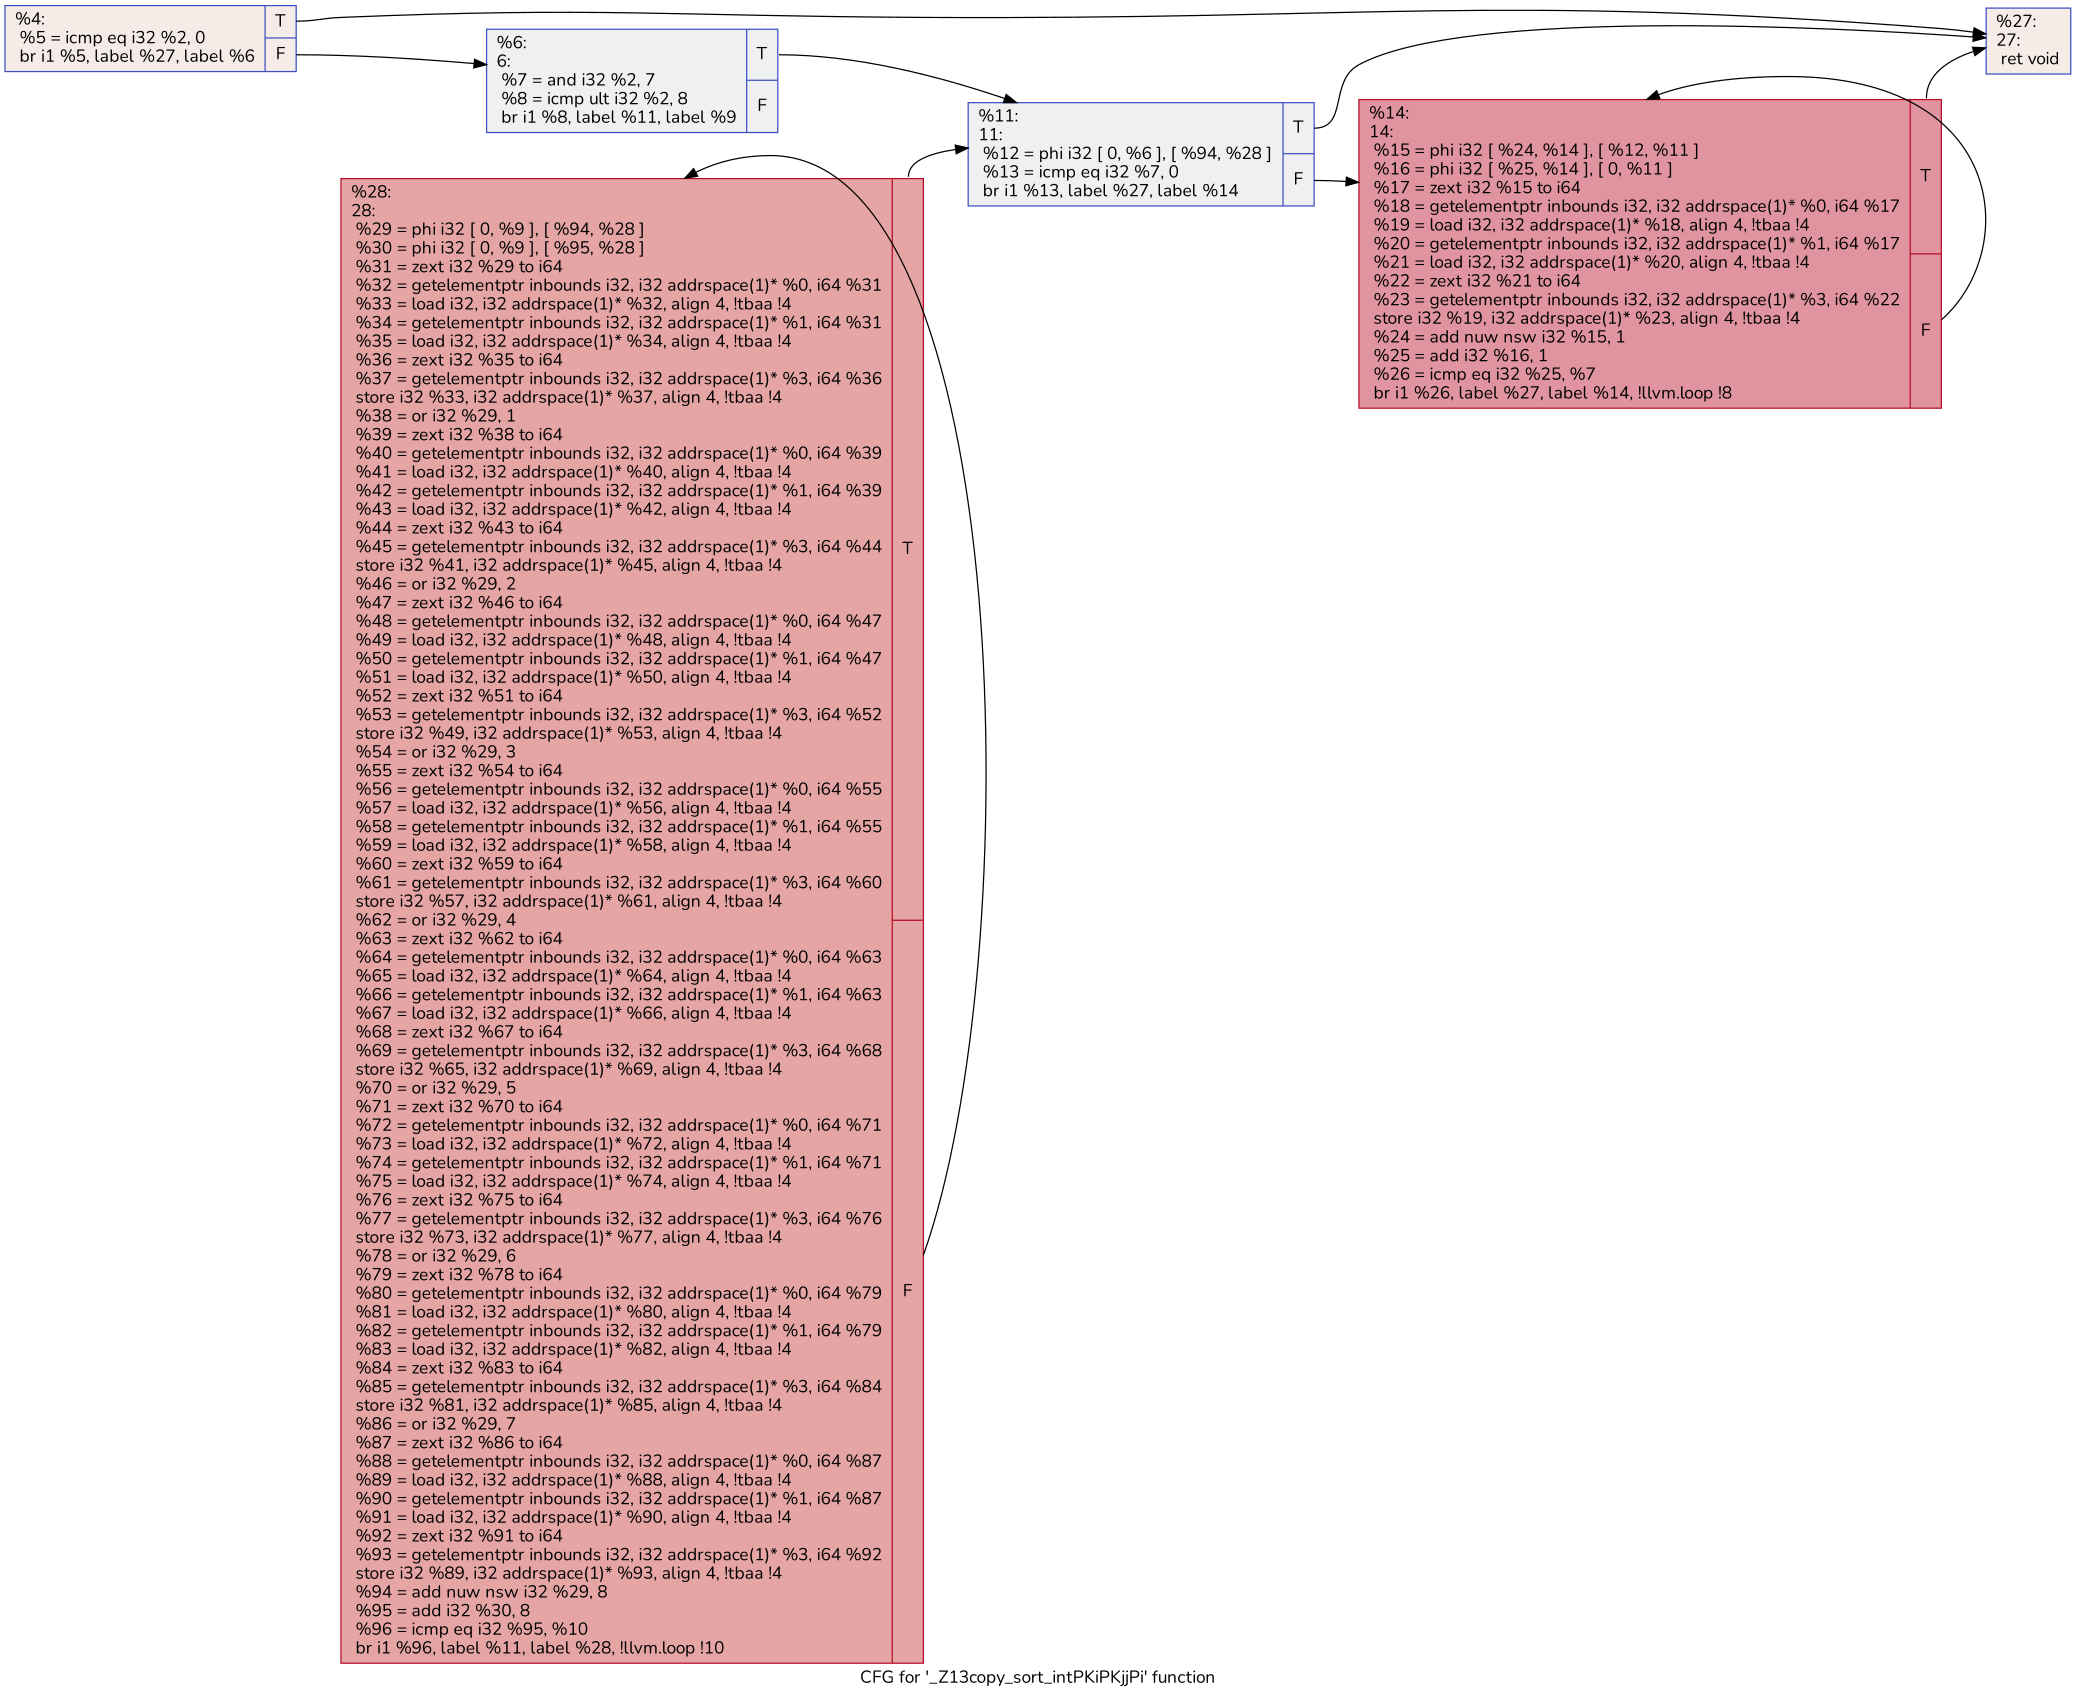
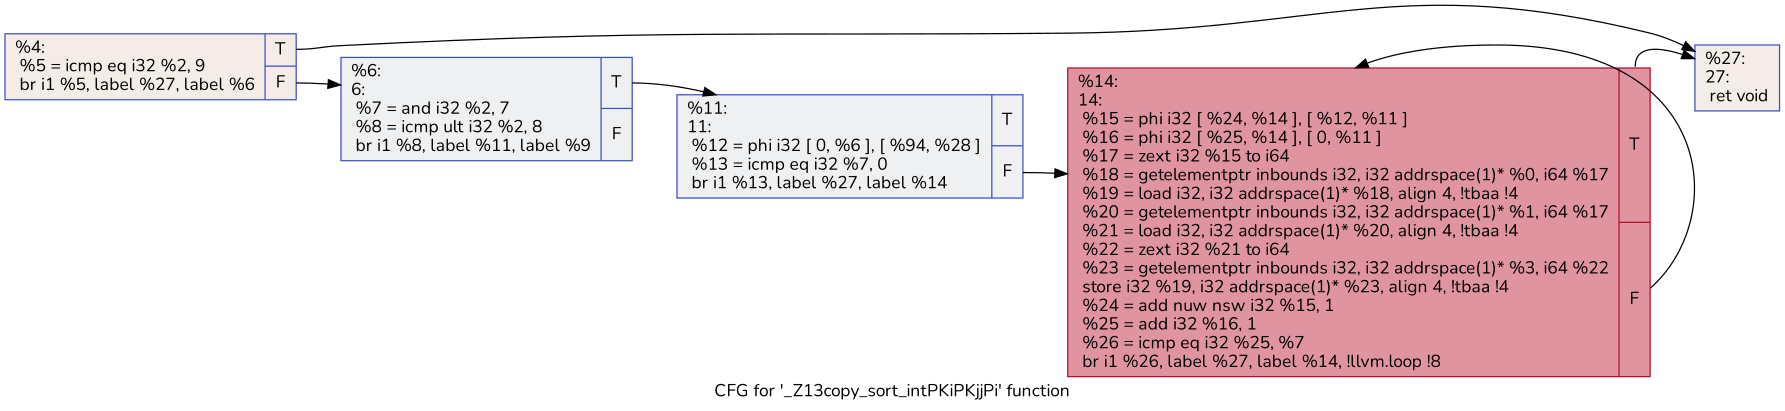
edge "%11:" -> "%27:": removed
node "%4:": text "%5 = icmp eq i32 %2, 0" -> "%5 = icmp eq i32 %2, 9"
node "%28:": removed
